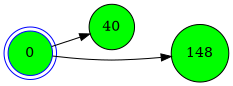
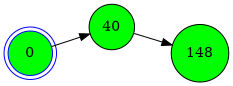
edge "0" -> "148": now "40" -> "148"
